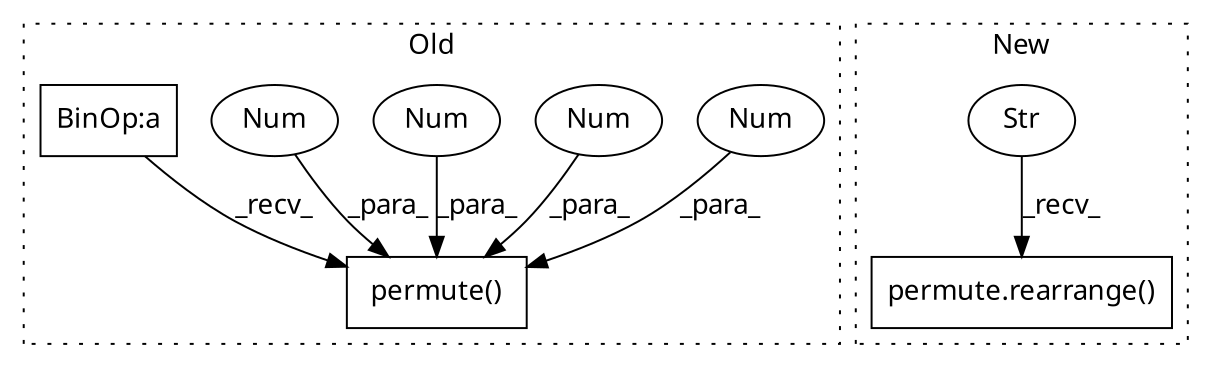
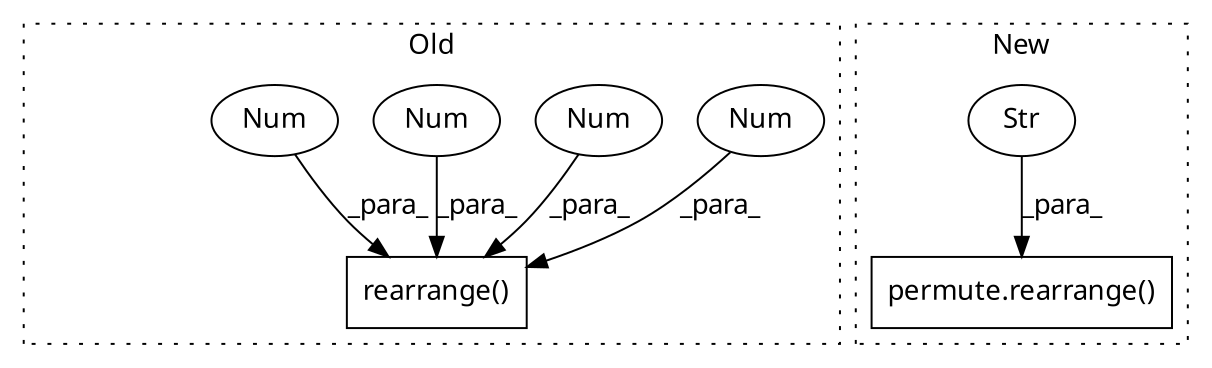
node "BinOp:a": removed
edge "Str" -> "permute.rearrange()": label "_recv_" -> "_para_"
node "permute()": label "permute()" -> "rearrange()"
